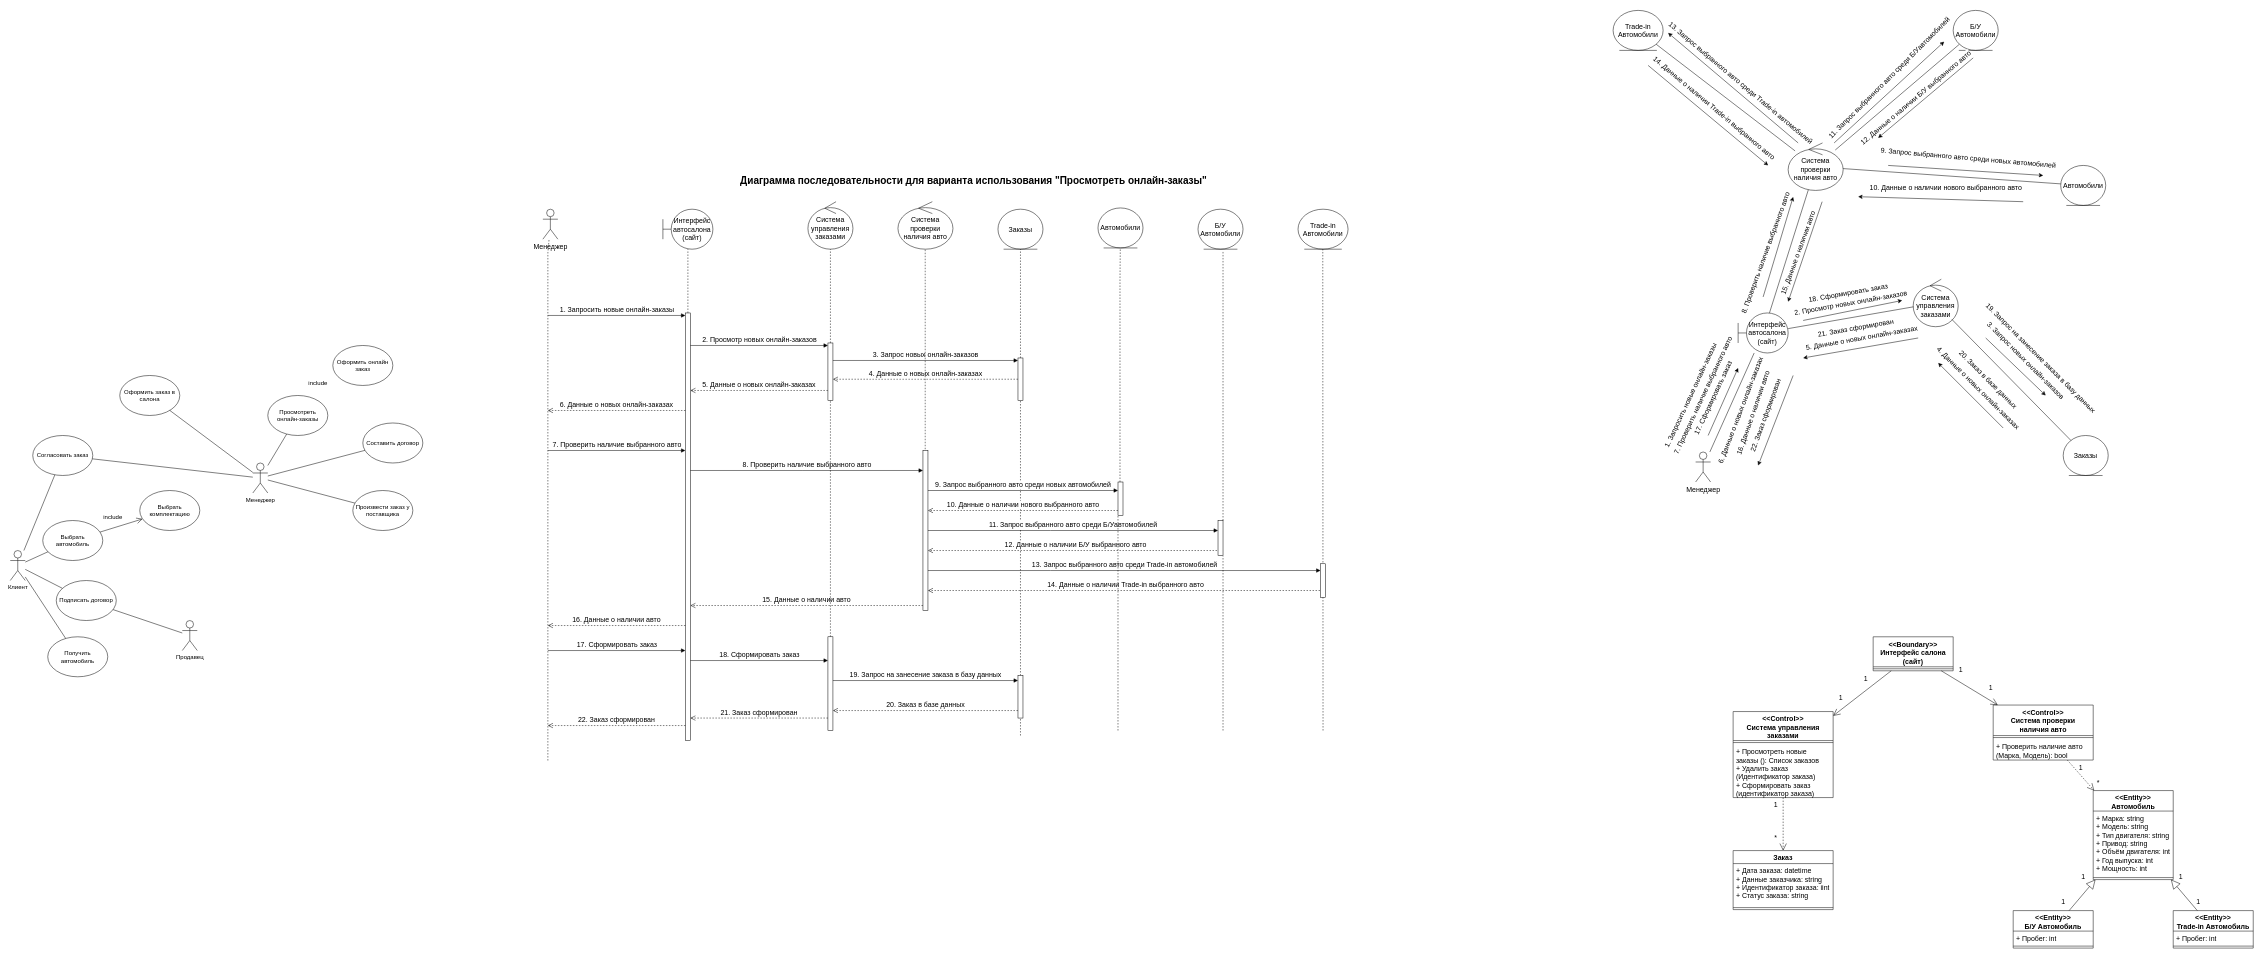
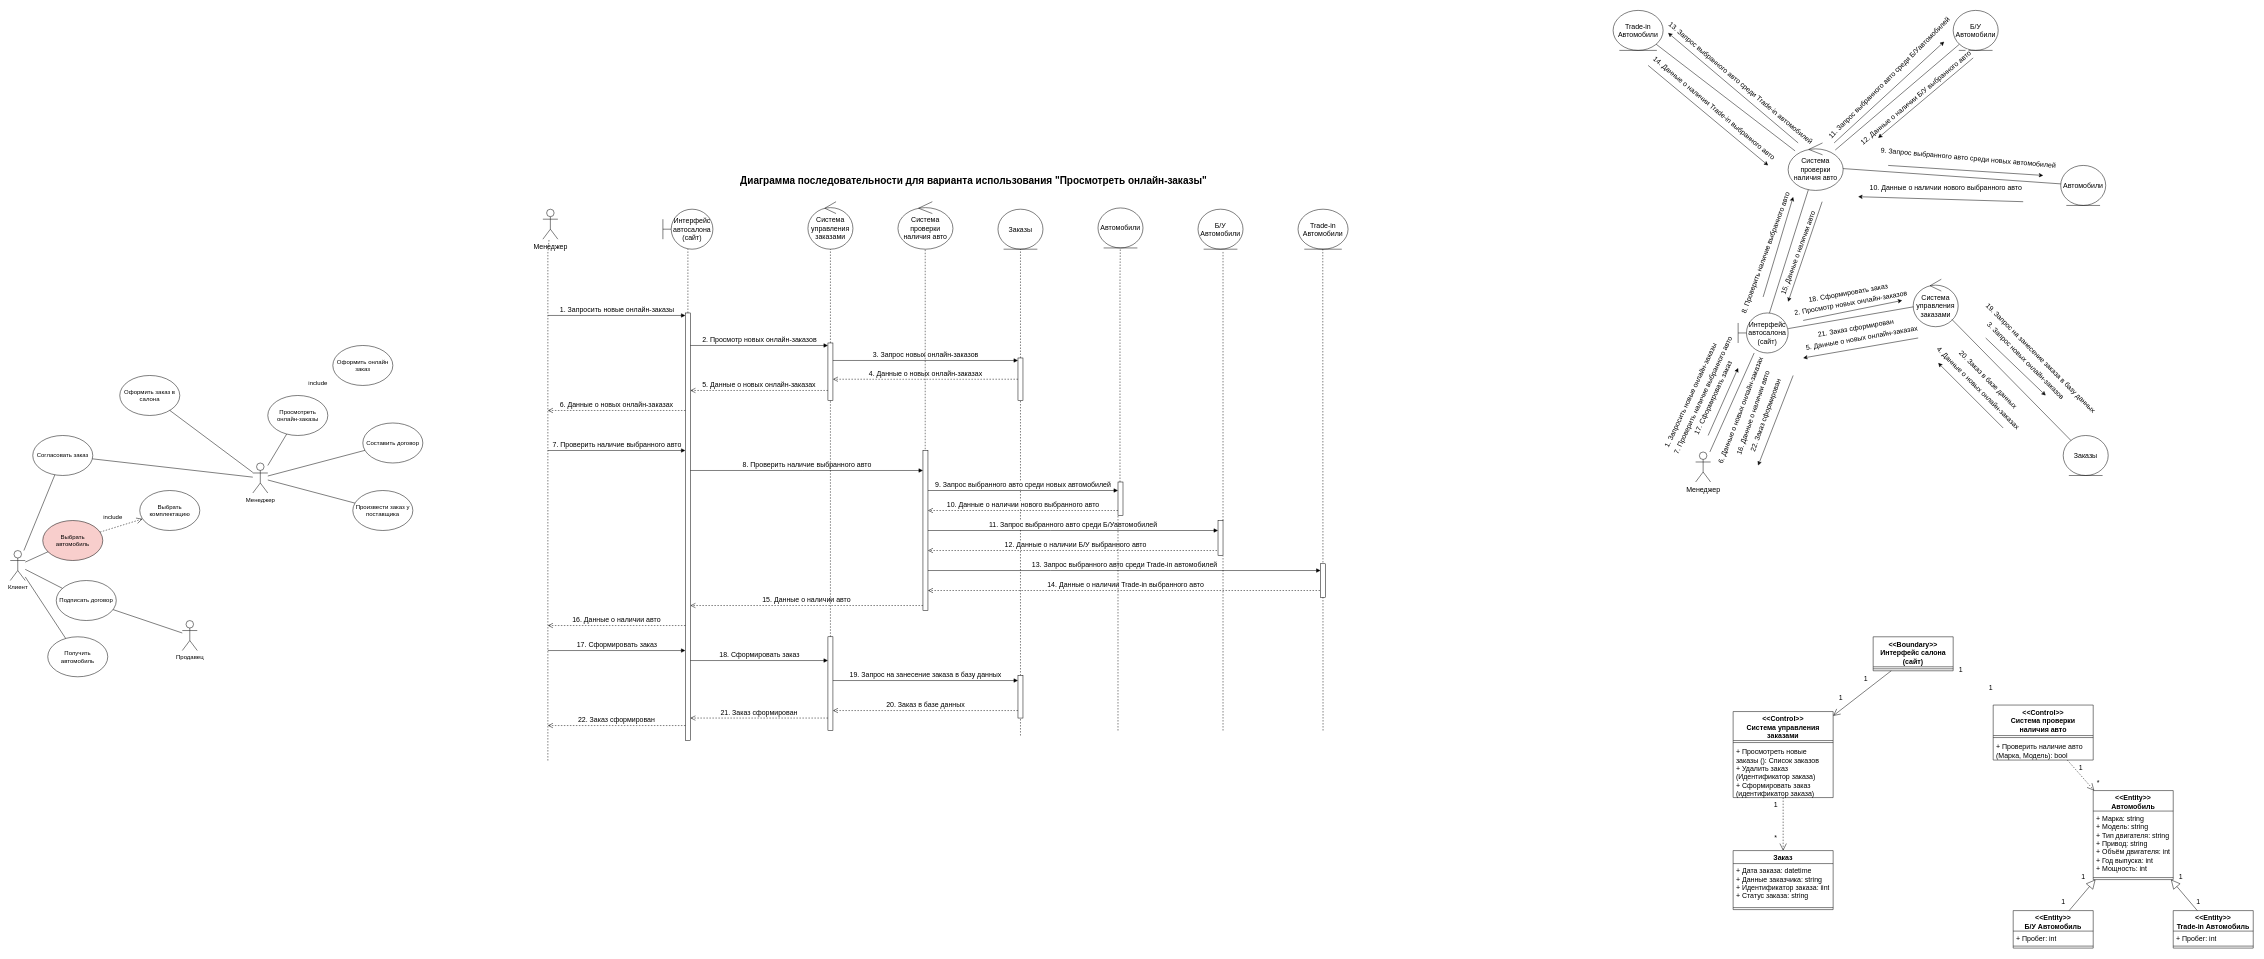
edge "Выбрать автомобиль" -> "Выбрать комплектацию": style solid -> dashed
node "Выбрать автомобиль": fillcolor #ffffff -> #f8cecc
edge "<<Boundary>> Интерфейс салона (сайт)" -> "<<Control>> Система проверки наличия авто": removed
